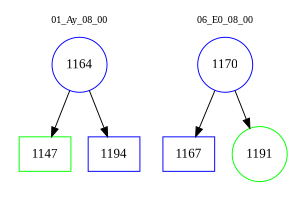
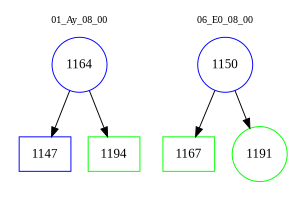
node "1170": label "1170" -> "1150"
node "1147": color green -> blue
node "1194": color blue -> green
node "1167": color blue -> green
